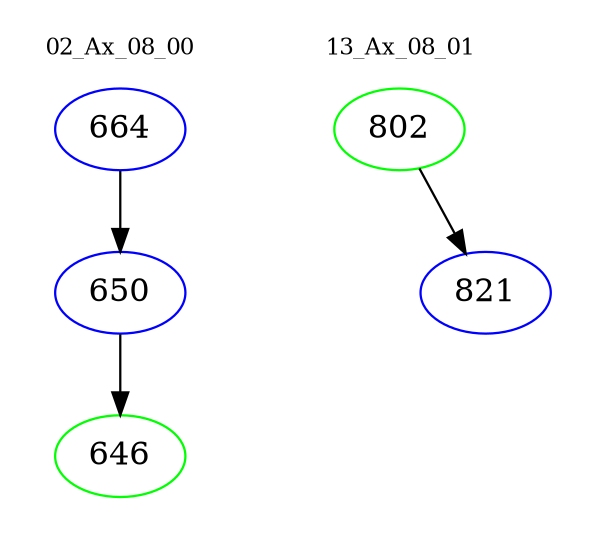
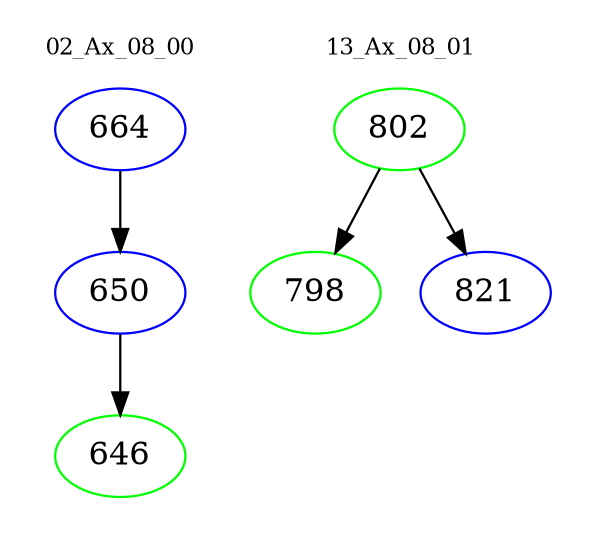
node "798": added
